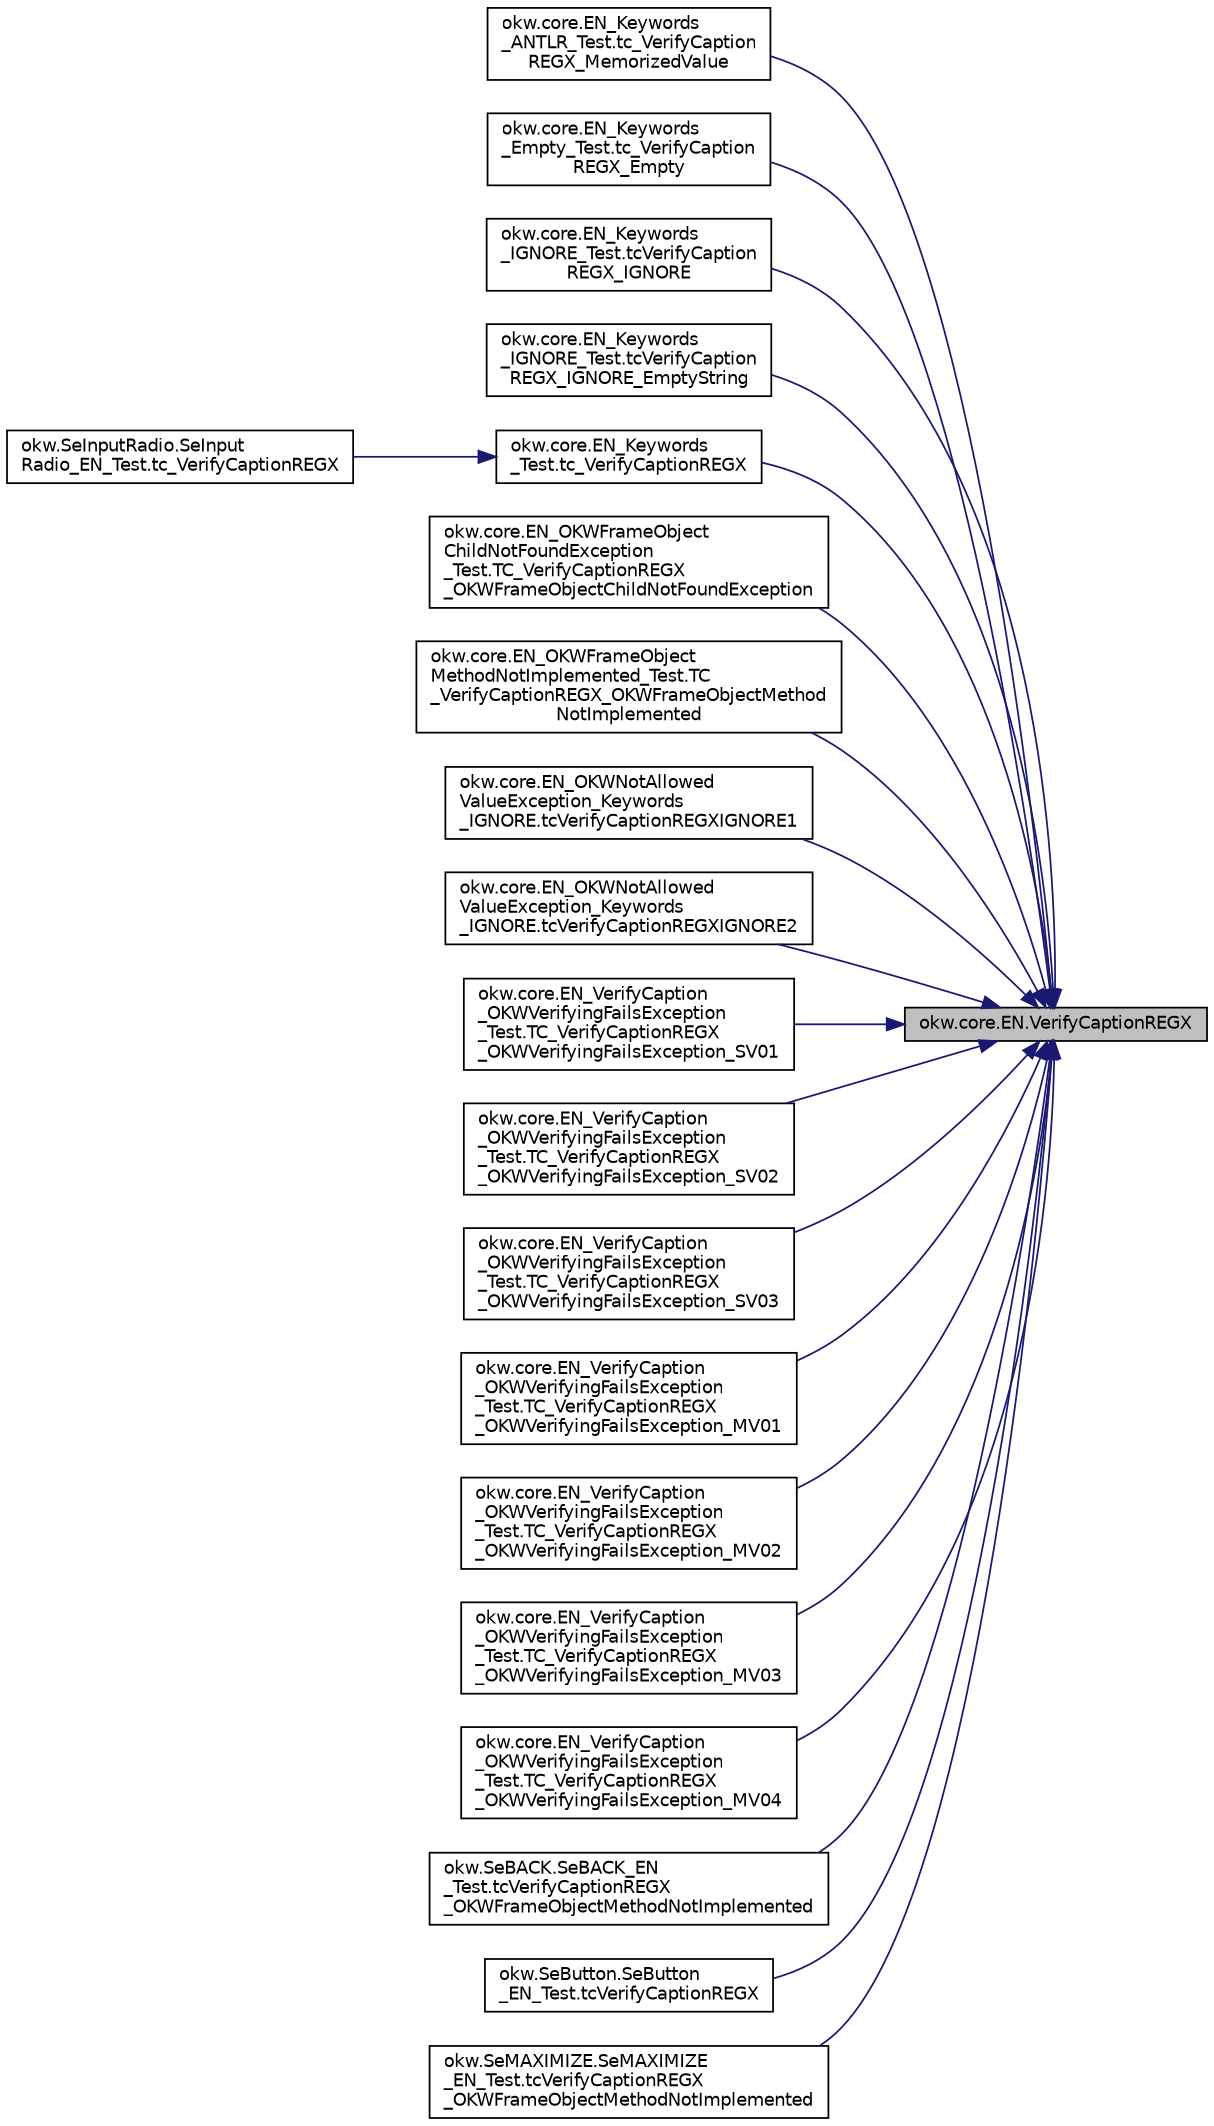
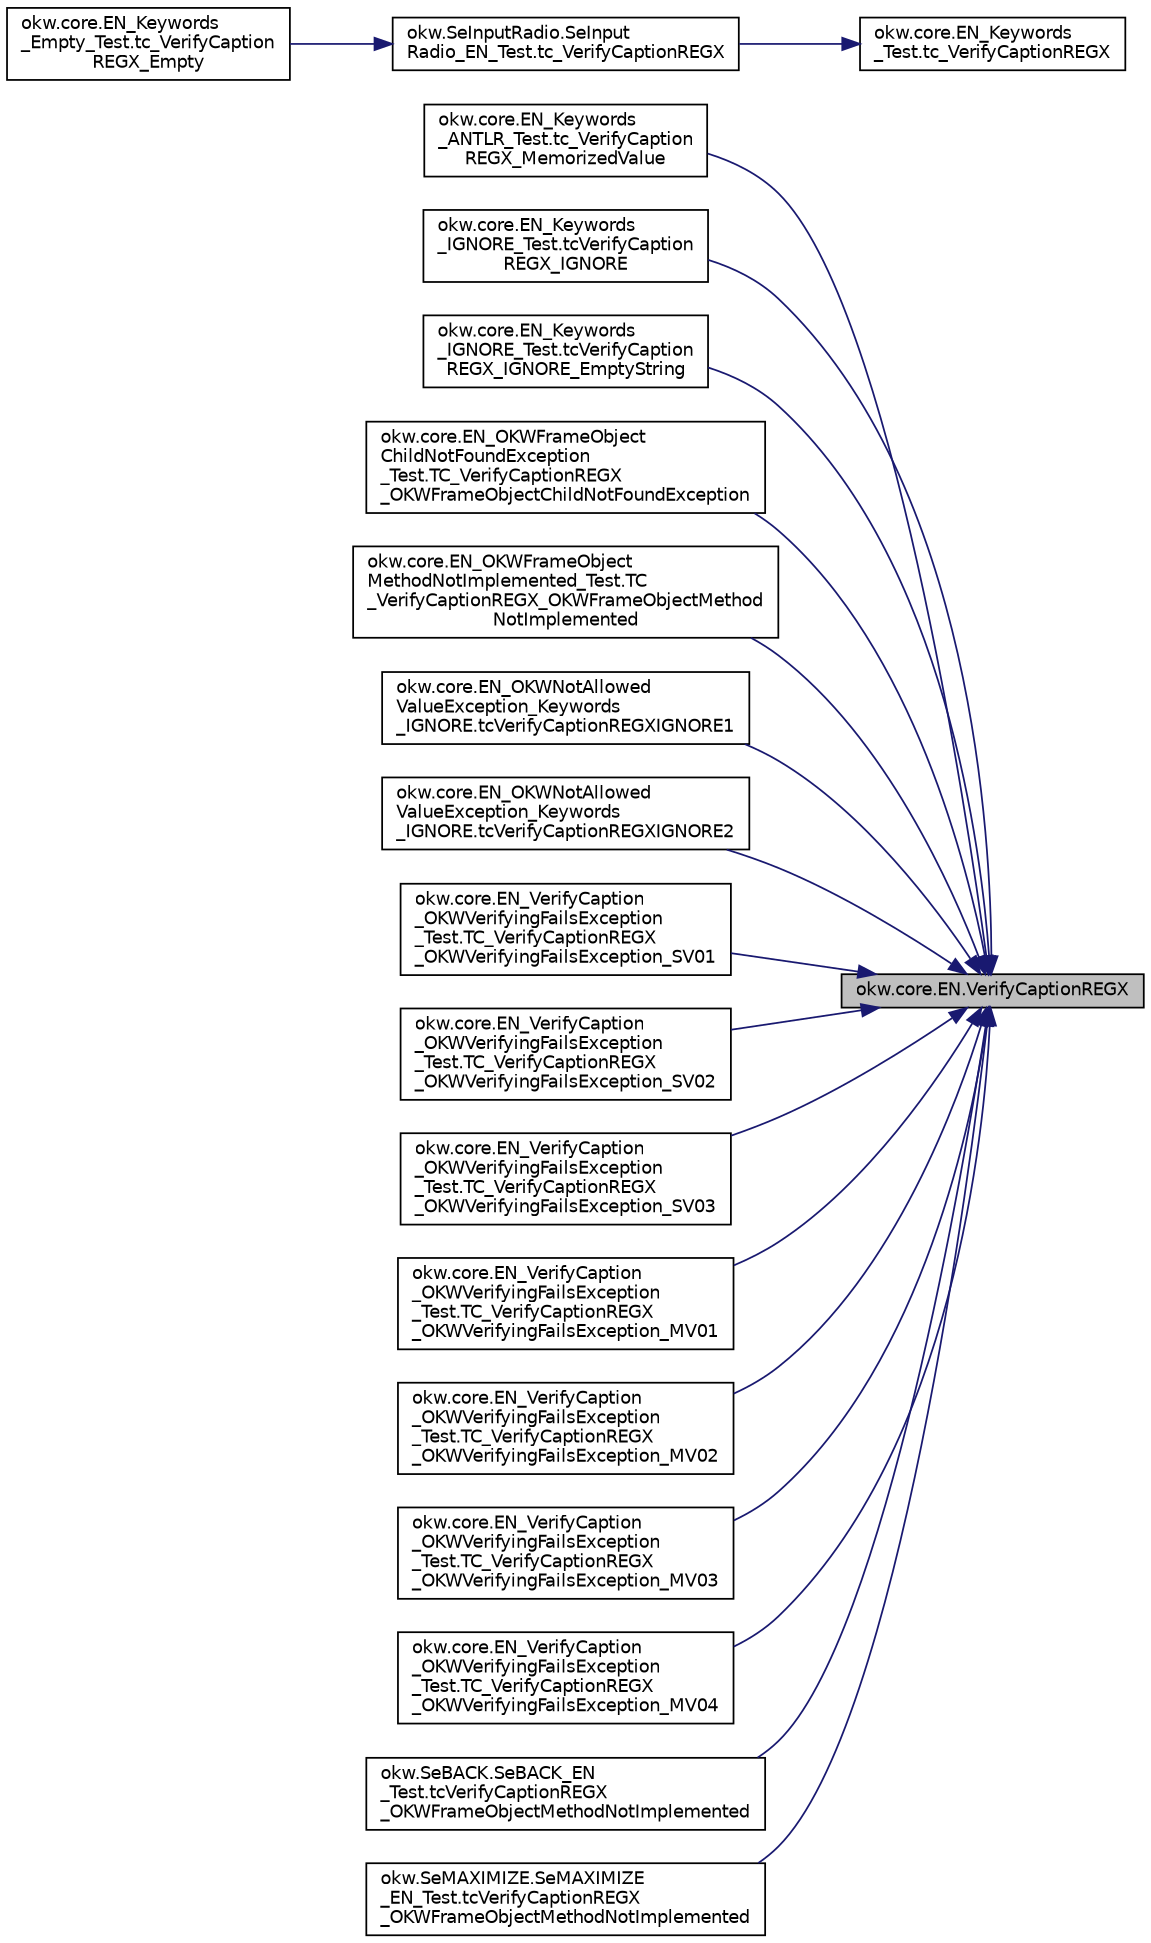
edge "okw.core.EN_Keywords _Empty_Test.tc_VerifyCaption REGX_Empty" -> "okw.core.EN.VerifyCaptionREGX": now "okw.core.EN_Keywords _Empty_Test.tc_VerifyCaption REGX_Empty" -> "okw.SeInputRadio.SeInput Radio_EN_Test.tc_VerifyCaptionREGX"
edge "okw.core.EN_Keywords _Test.tc_VerifyCaptionREGX" -> "okw.core.EN.VerifyCaptionREGX": removed
node "okw.SeButton.SeButton _EN_Test.tcVerifyCaptionREGX": removed
